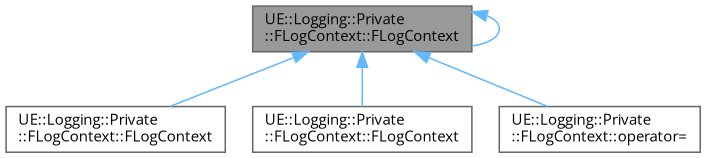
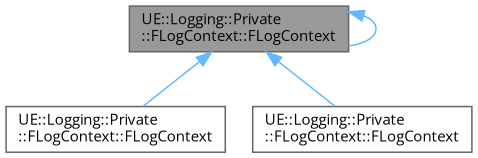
node "UE::Logging::Private ::FLogContext::operator=": removed
